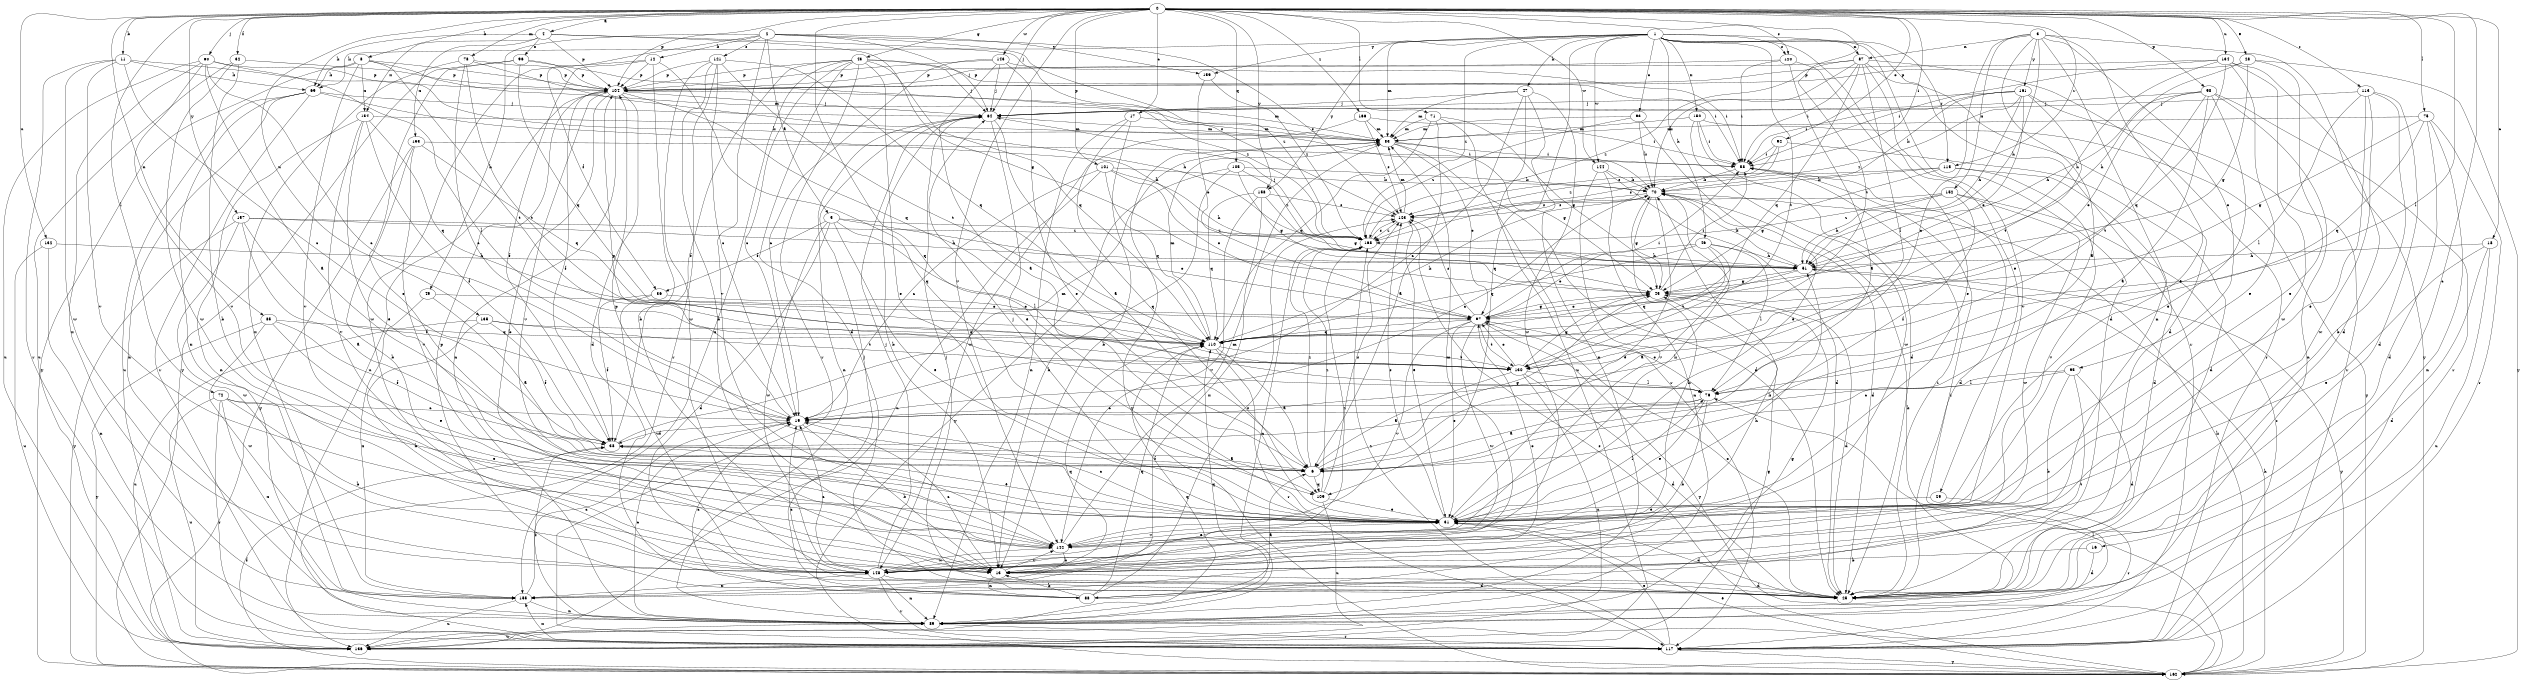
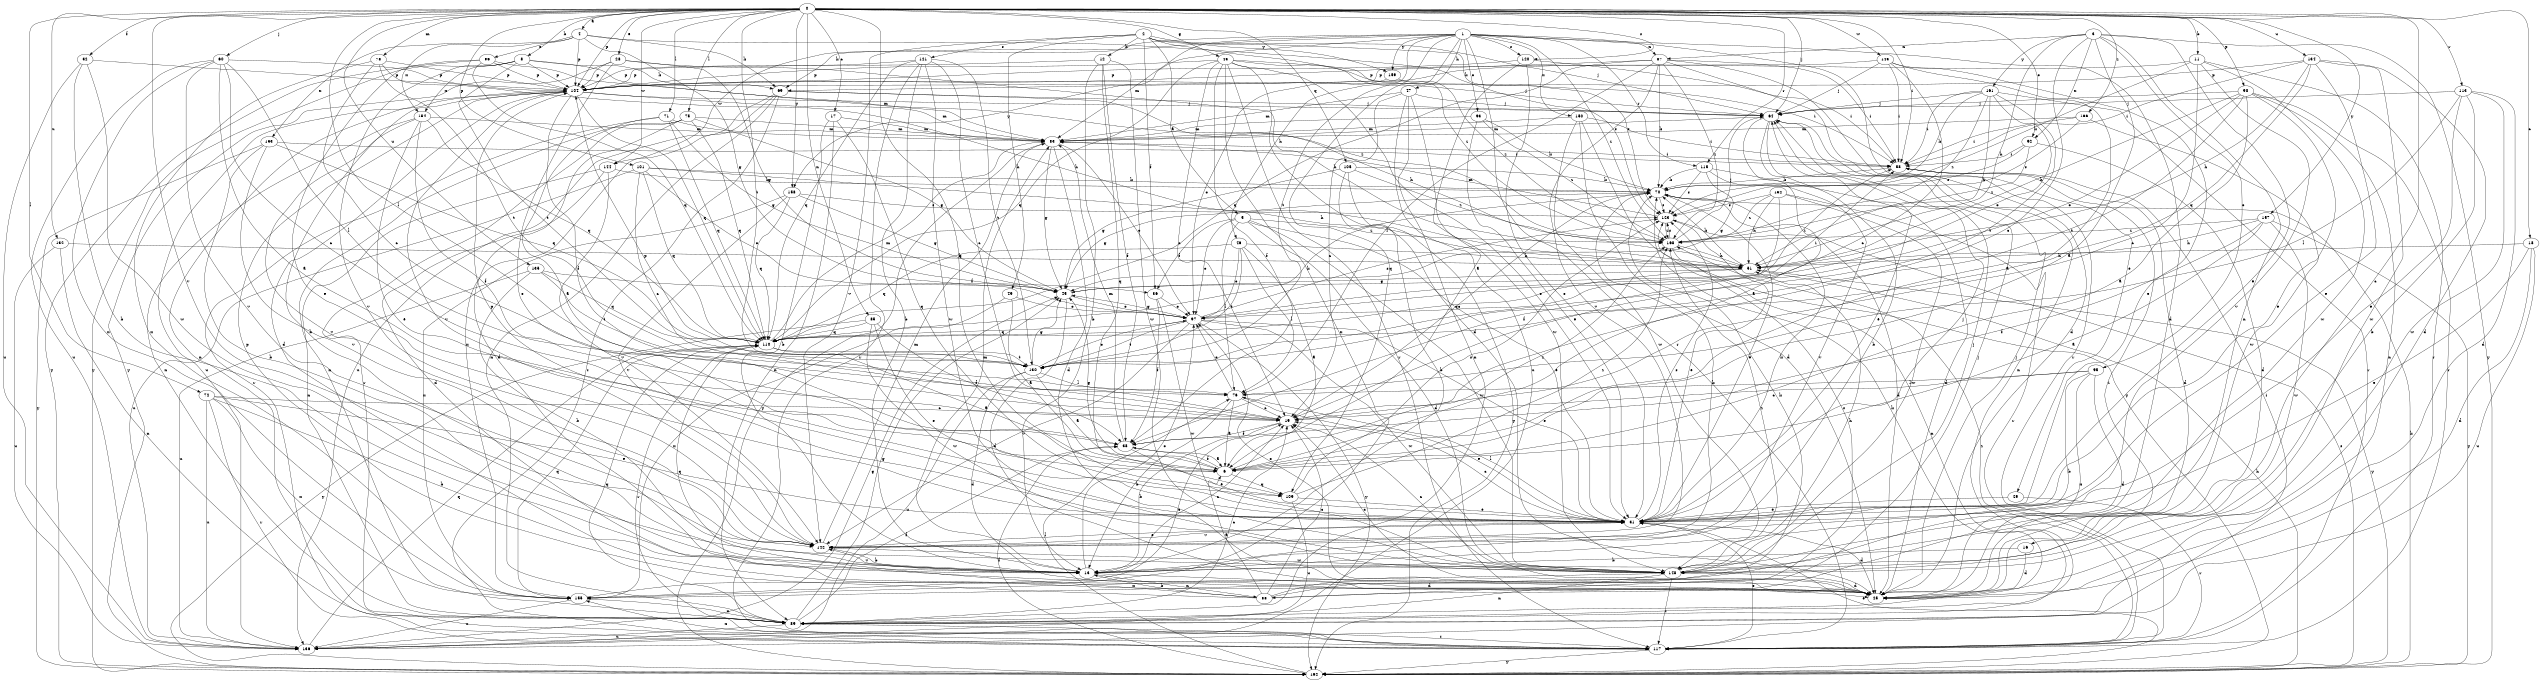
edge "3" -> "152": now "3" -> "92"
edge "135" -> "38": now "135" -> "36"
edge "95" -> "155": label "t" -> "x"
